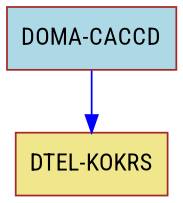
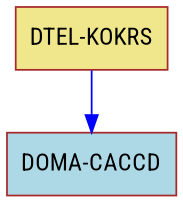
edge "DOMA-CACCD" -> "DTEL-KOKRS": reversed
